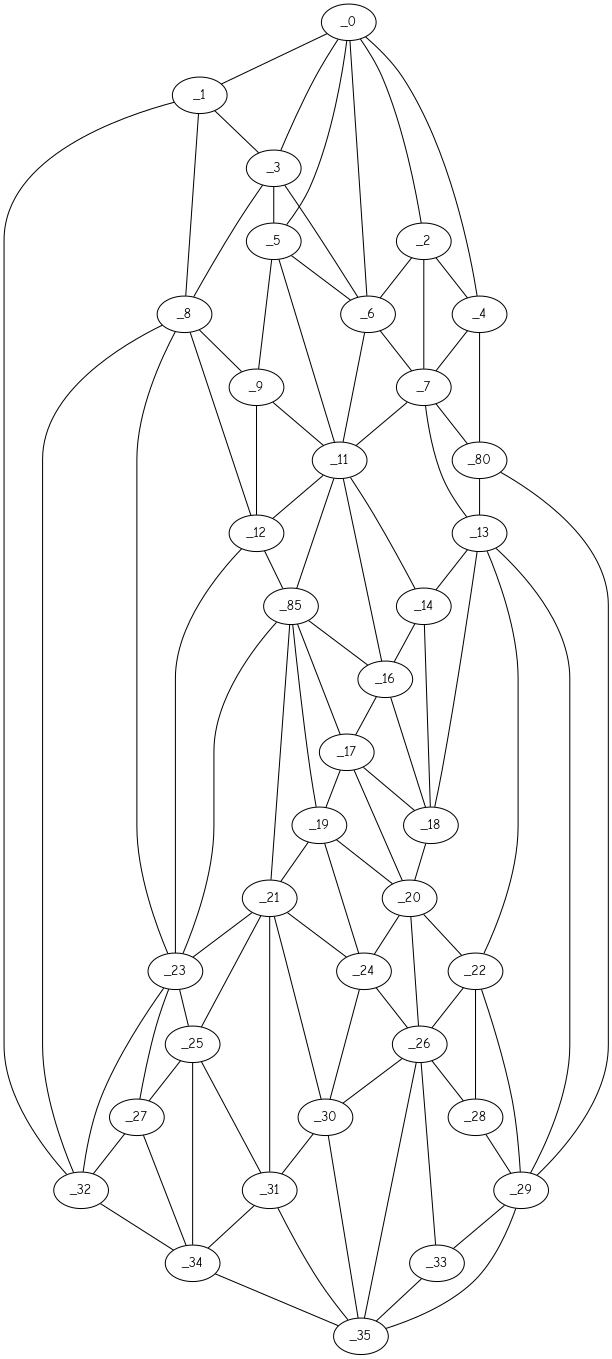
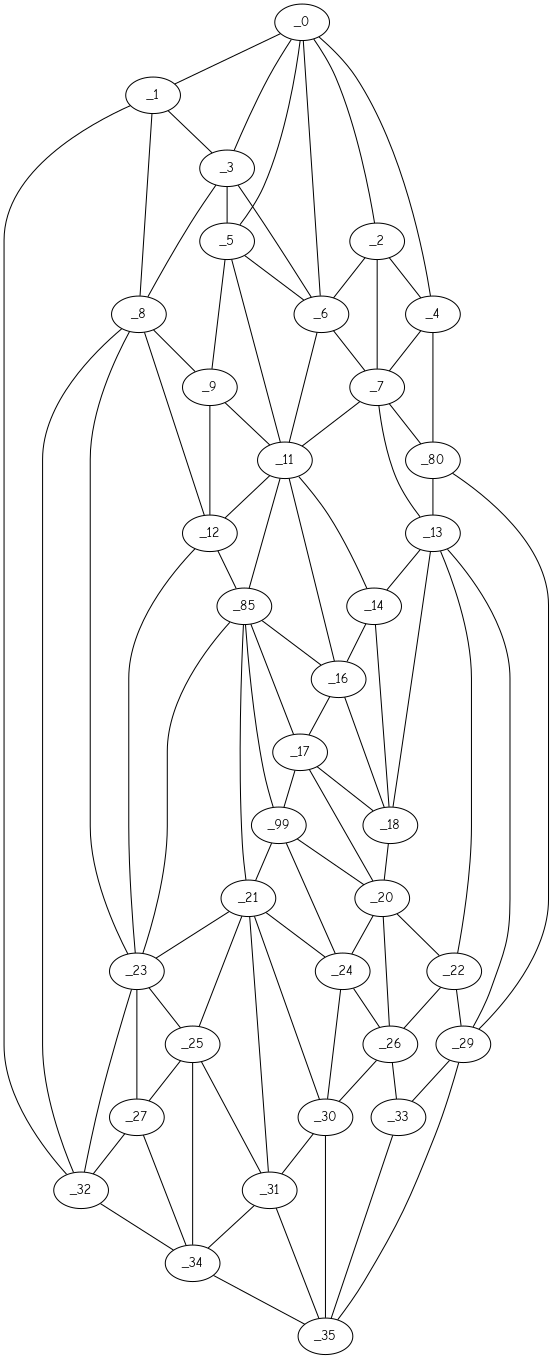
node "_19": label "_19" -> "_99"
node "_28": removed
edge "_26" -- "_35": removed
